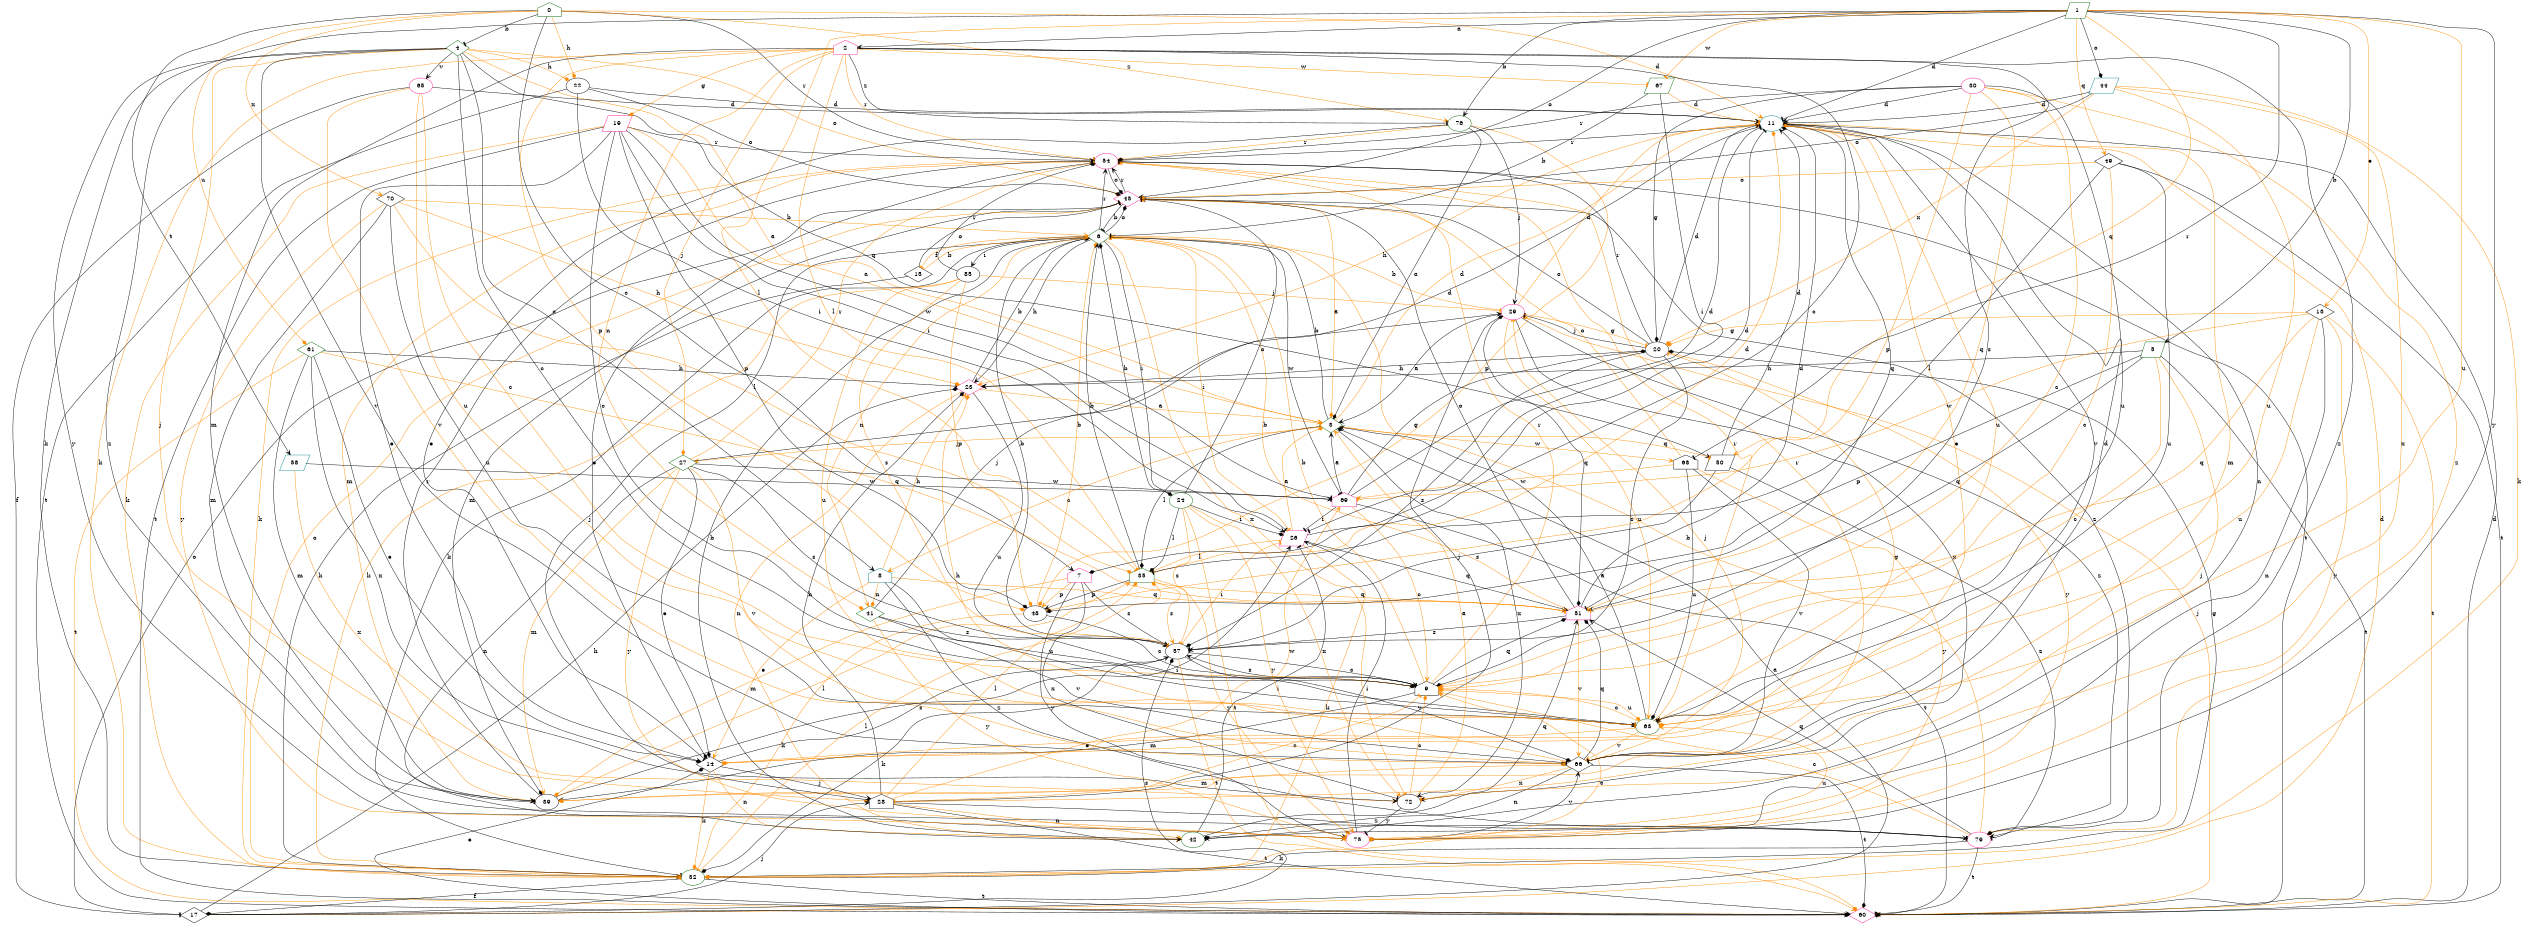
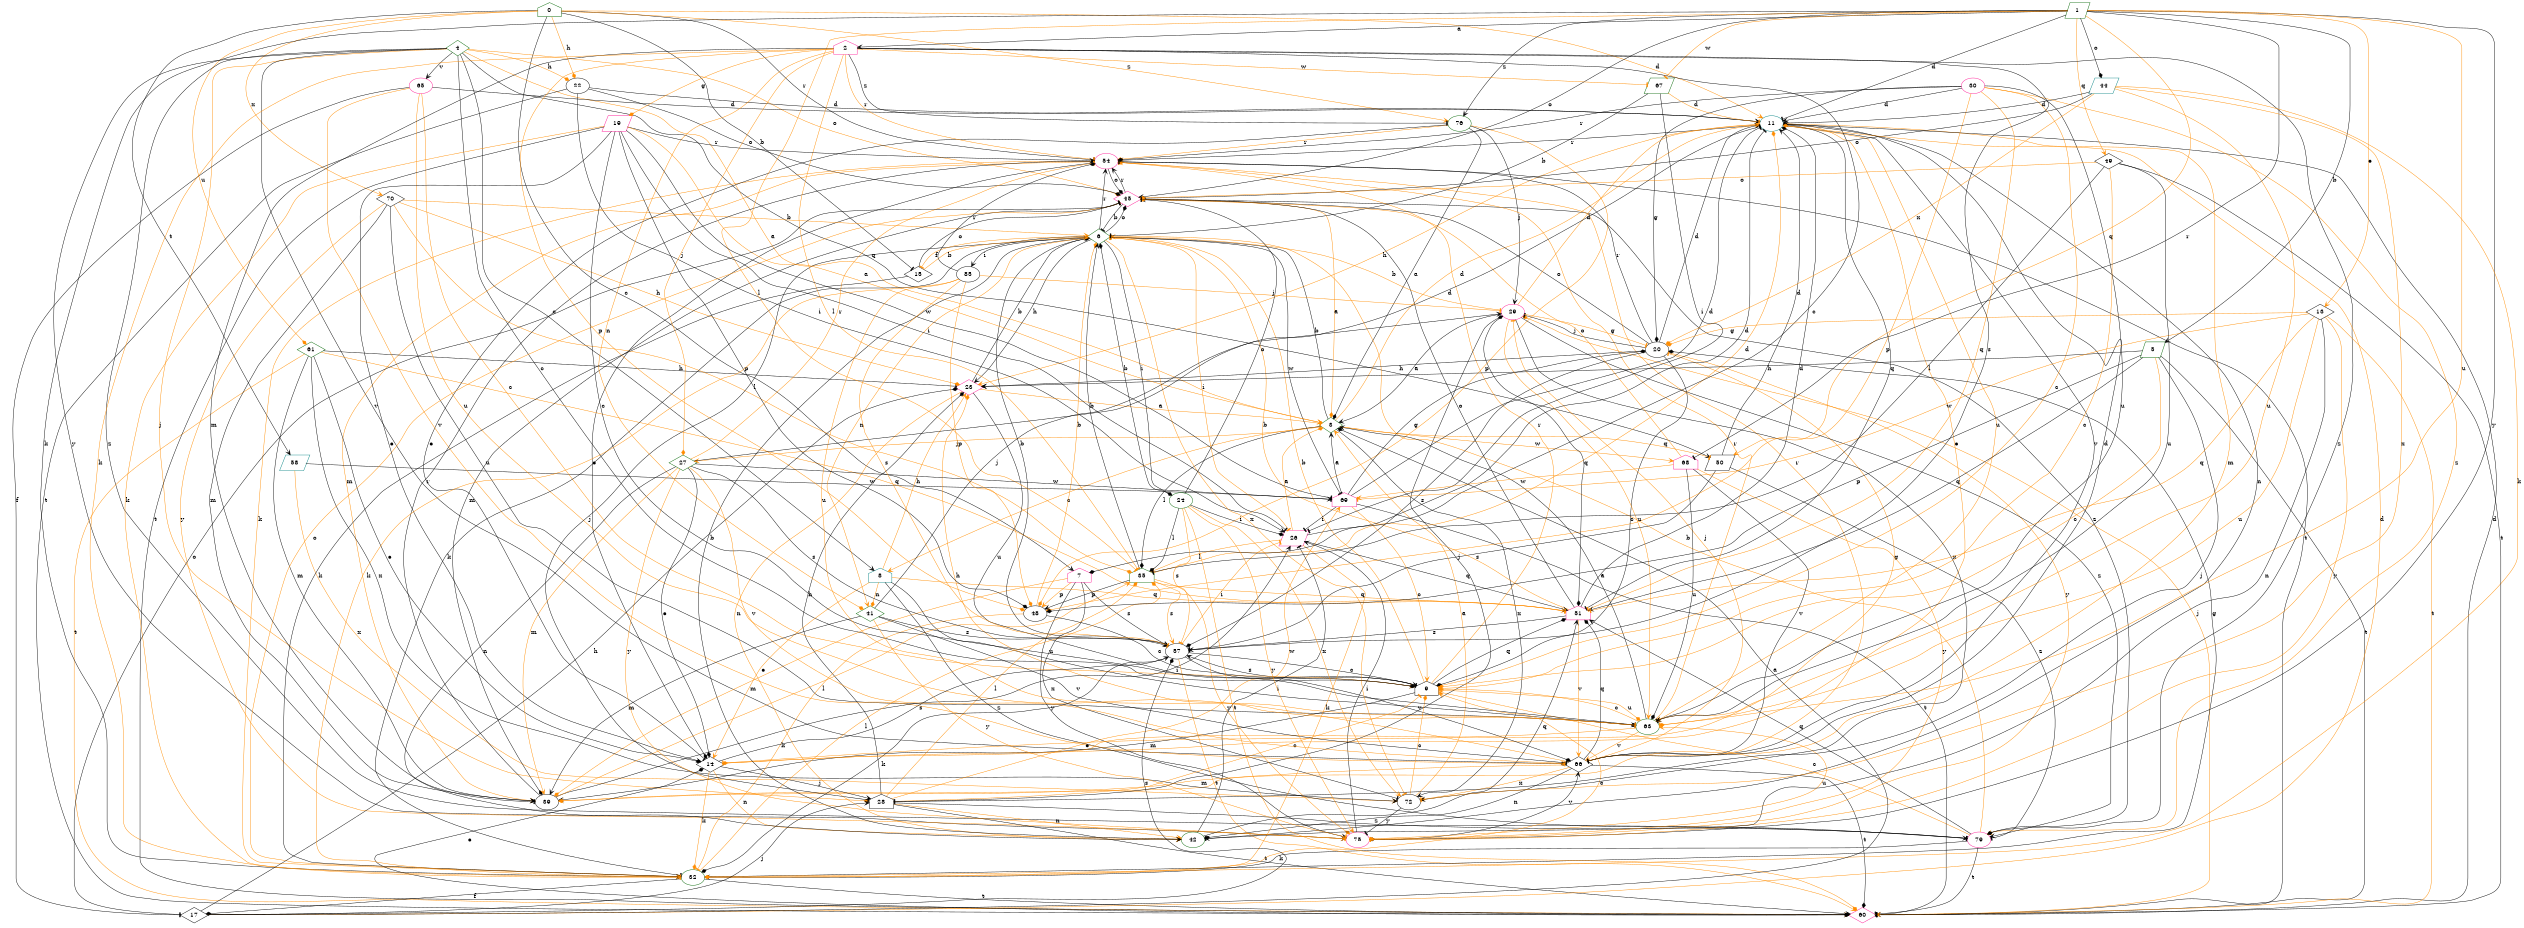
edge "0" -> "4": now "0" -> "15"
edge "1" -> "76": label "b" -> "z"
edge "29" -> "11": arrowhead tee -> vee
node "68": color black -> deeppink
edge "41" -> "39": added, label "m"
edge "49" -> "60": arrowhead diamond -> tee
edge "5" -> "28": color darkorange -> black
